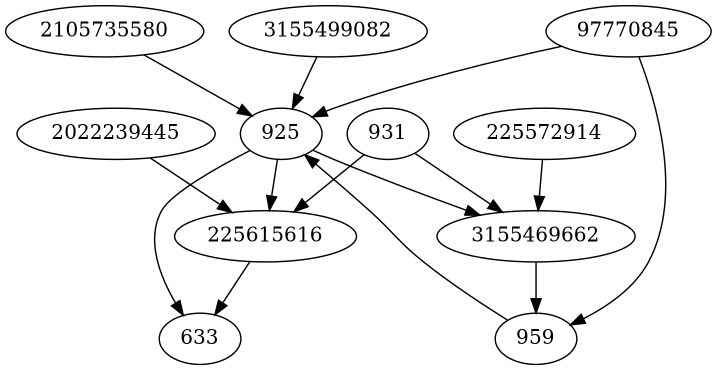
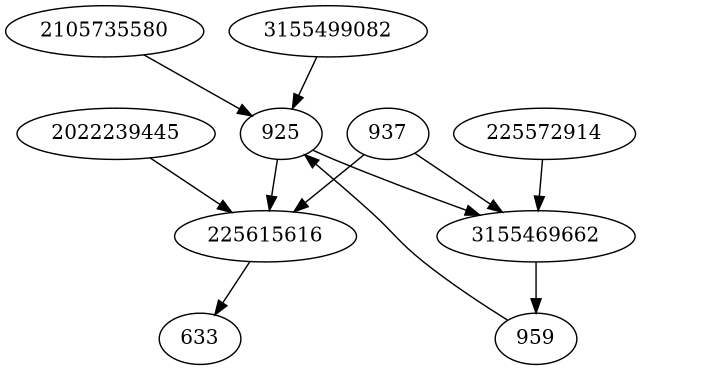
node "97770845": removed
node "931": label "931" -> "937"
edge "925" -> "633": removed
